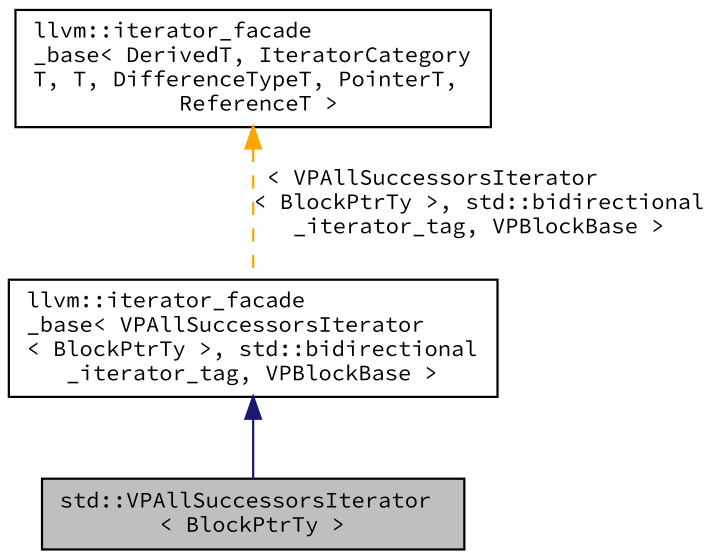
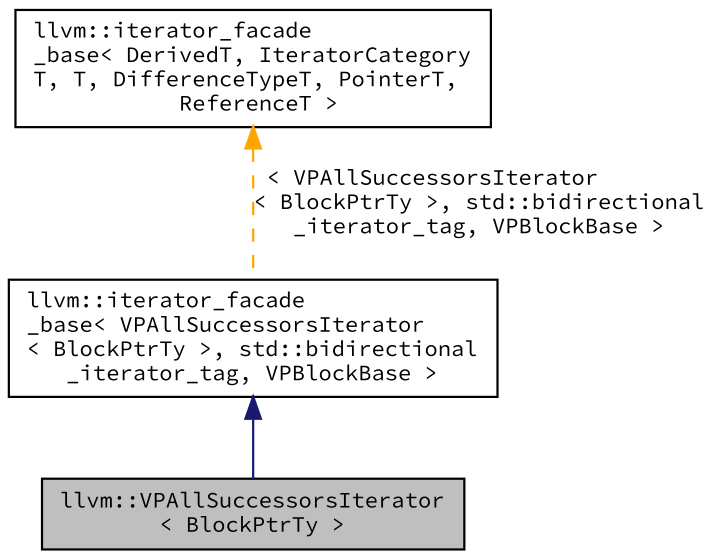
node "std::VPAllSuccessorsIterator < BlockPtrTy >": label "std::VPAllSuccessorsIterator < BlockPtrTy >" -> "llvm::VPAllSuccessorsIterator < BlockPtrTy >"
